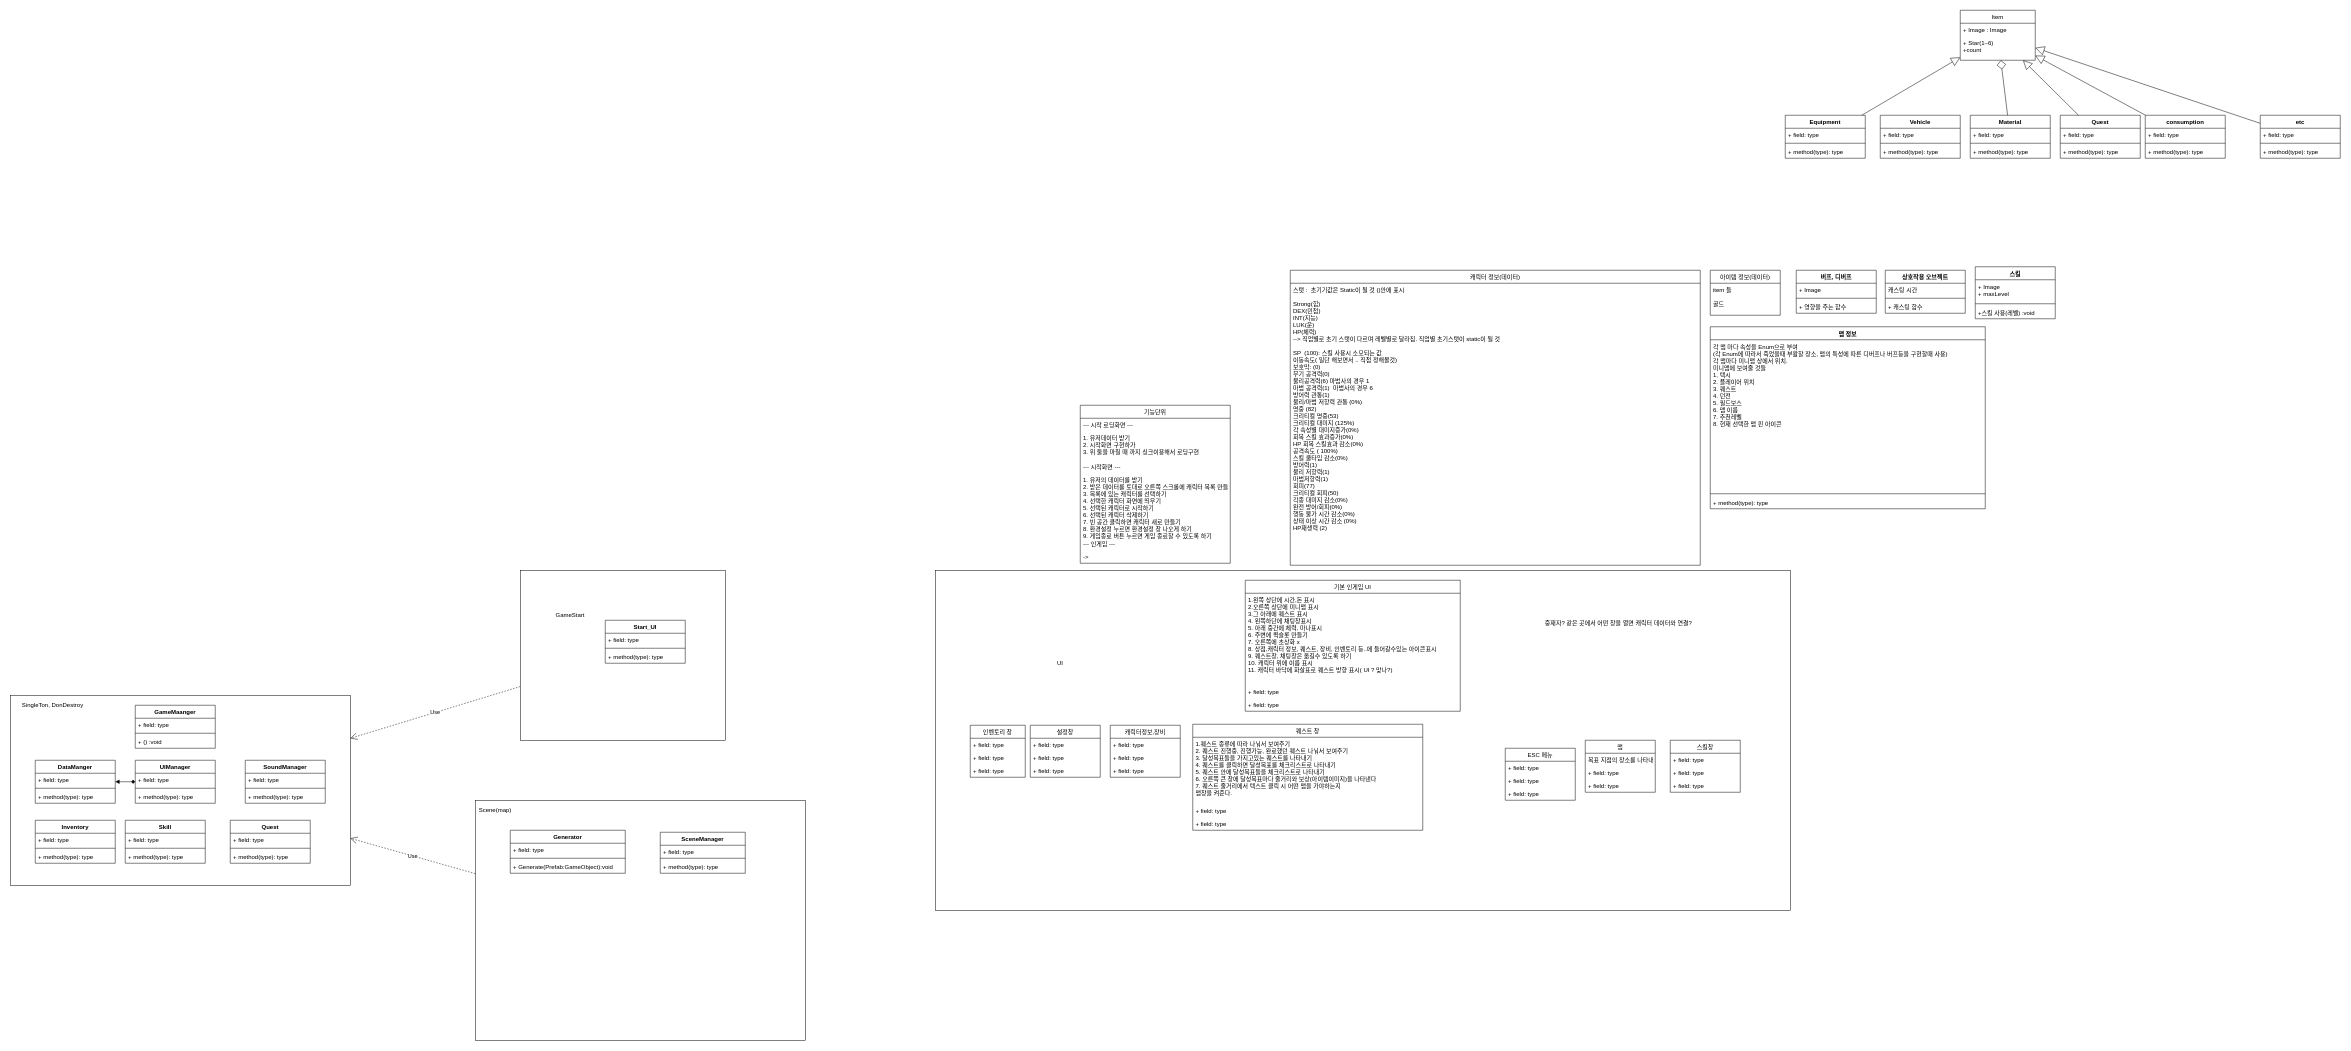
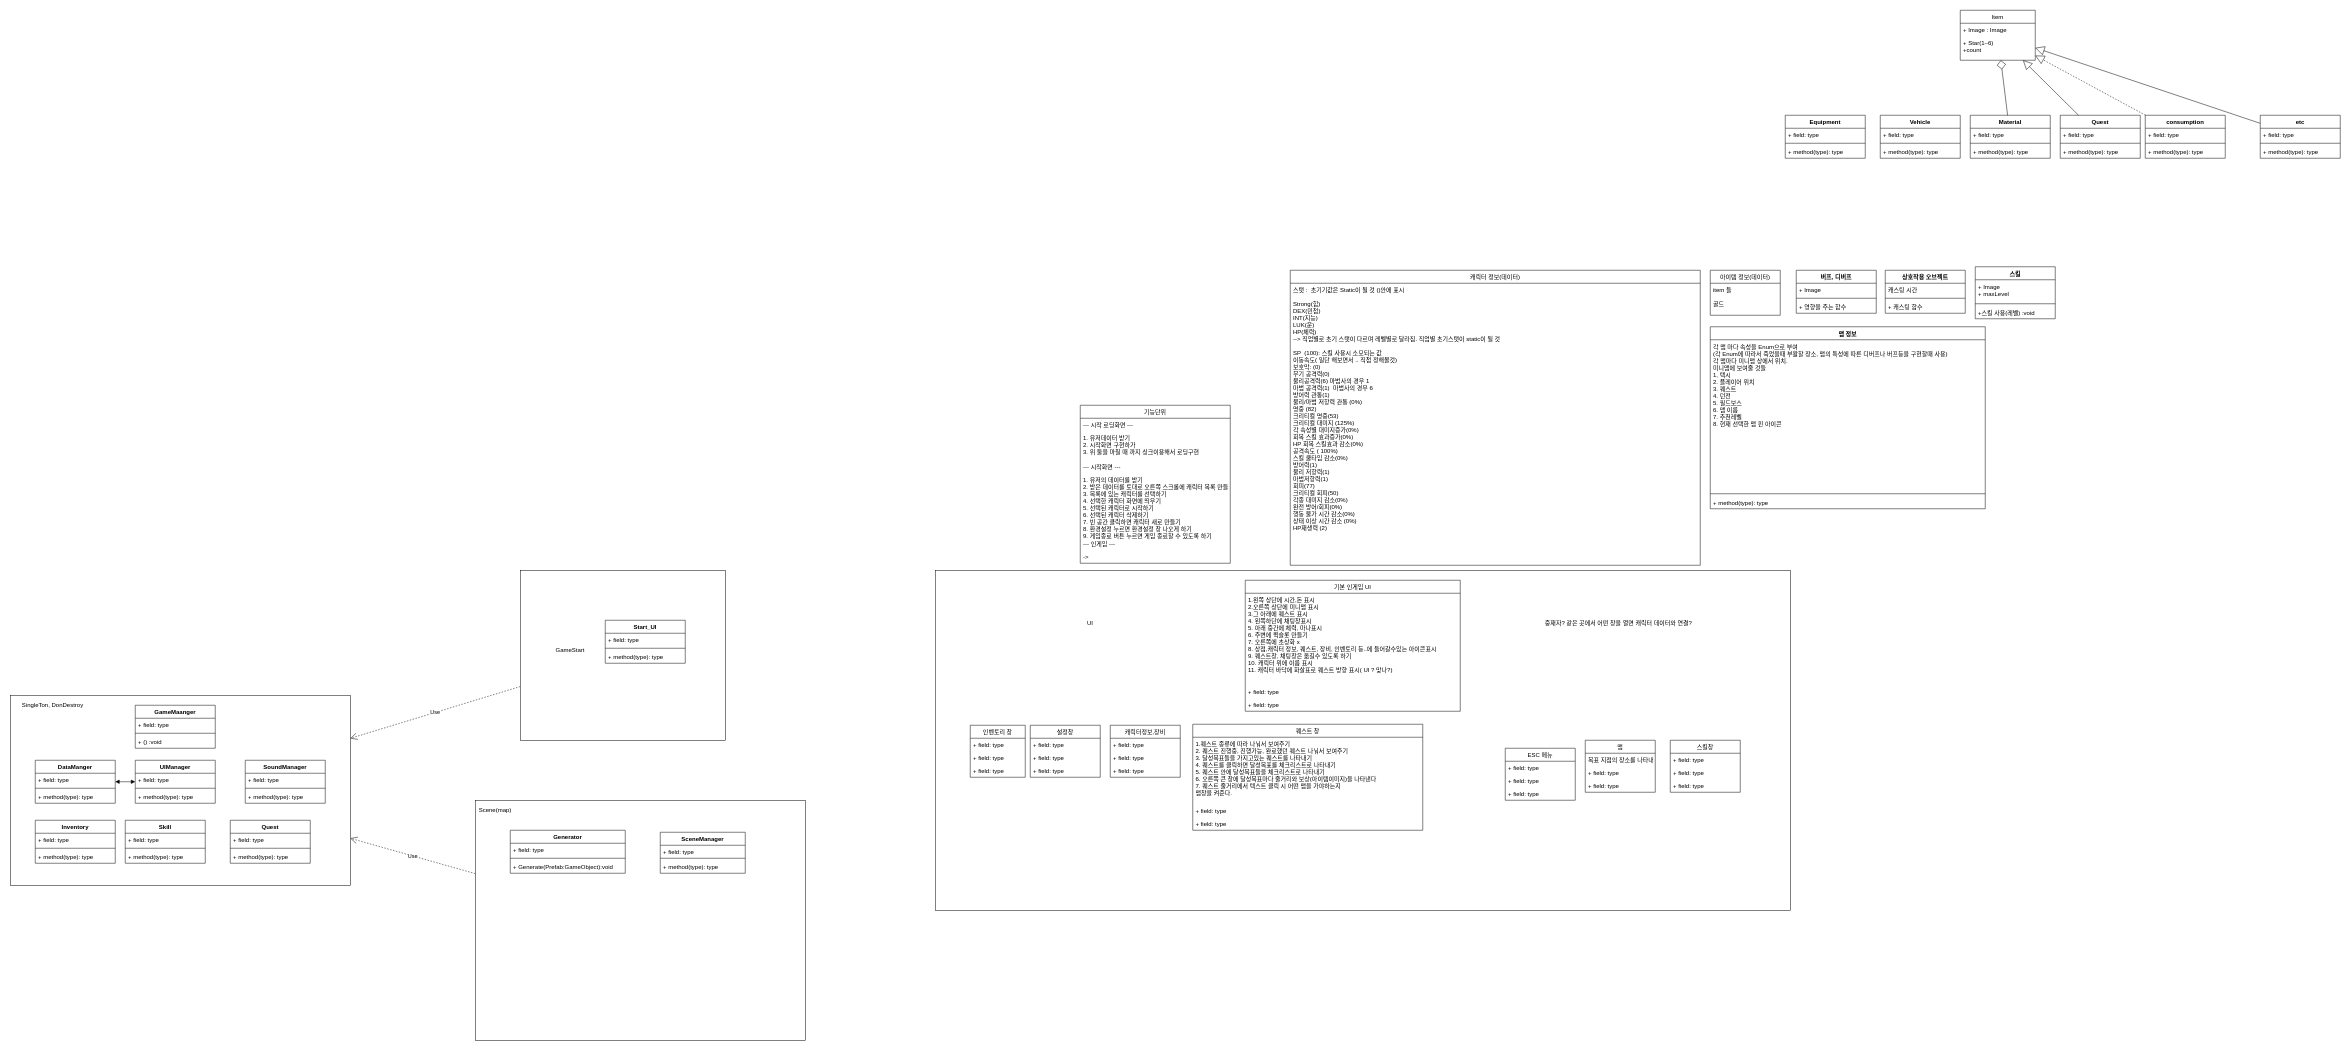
edge "consumption" -> "Item": style solid -> dashed
edge "Equipment" -> "Item": removed
node "GameStart": moved (570, 615) -> (570, 650)
node "UI": moved (1060, 663) -> (1090, 623)
edge "DataManger" -- "UIManager": arrowhead diamond -> block
